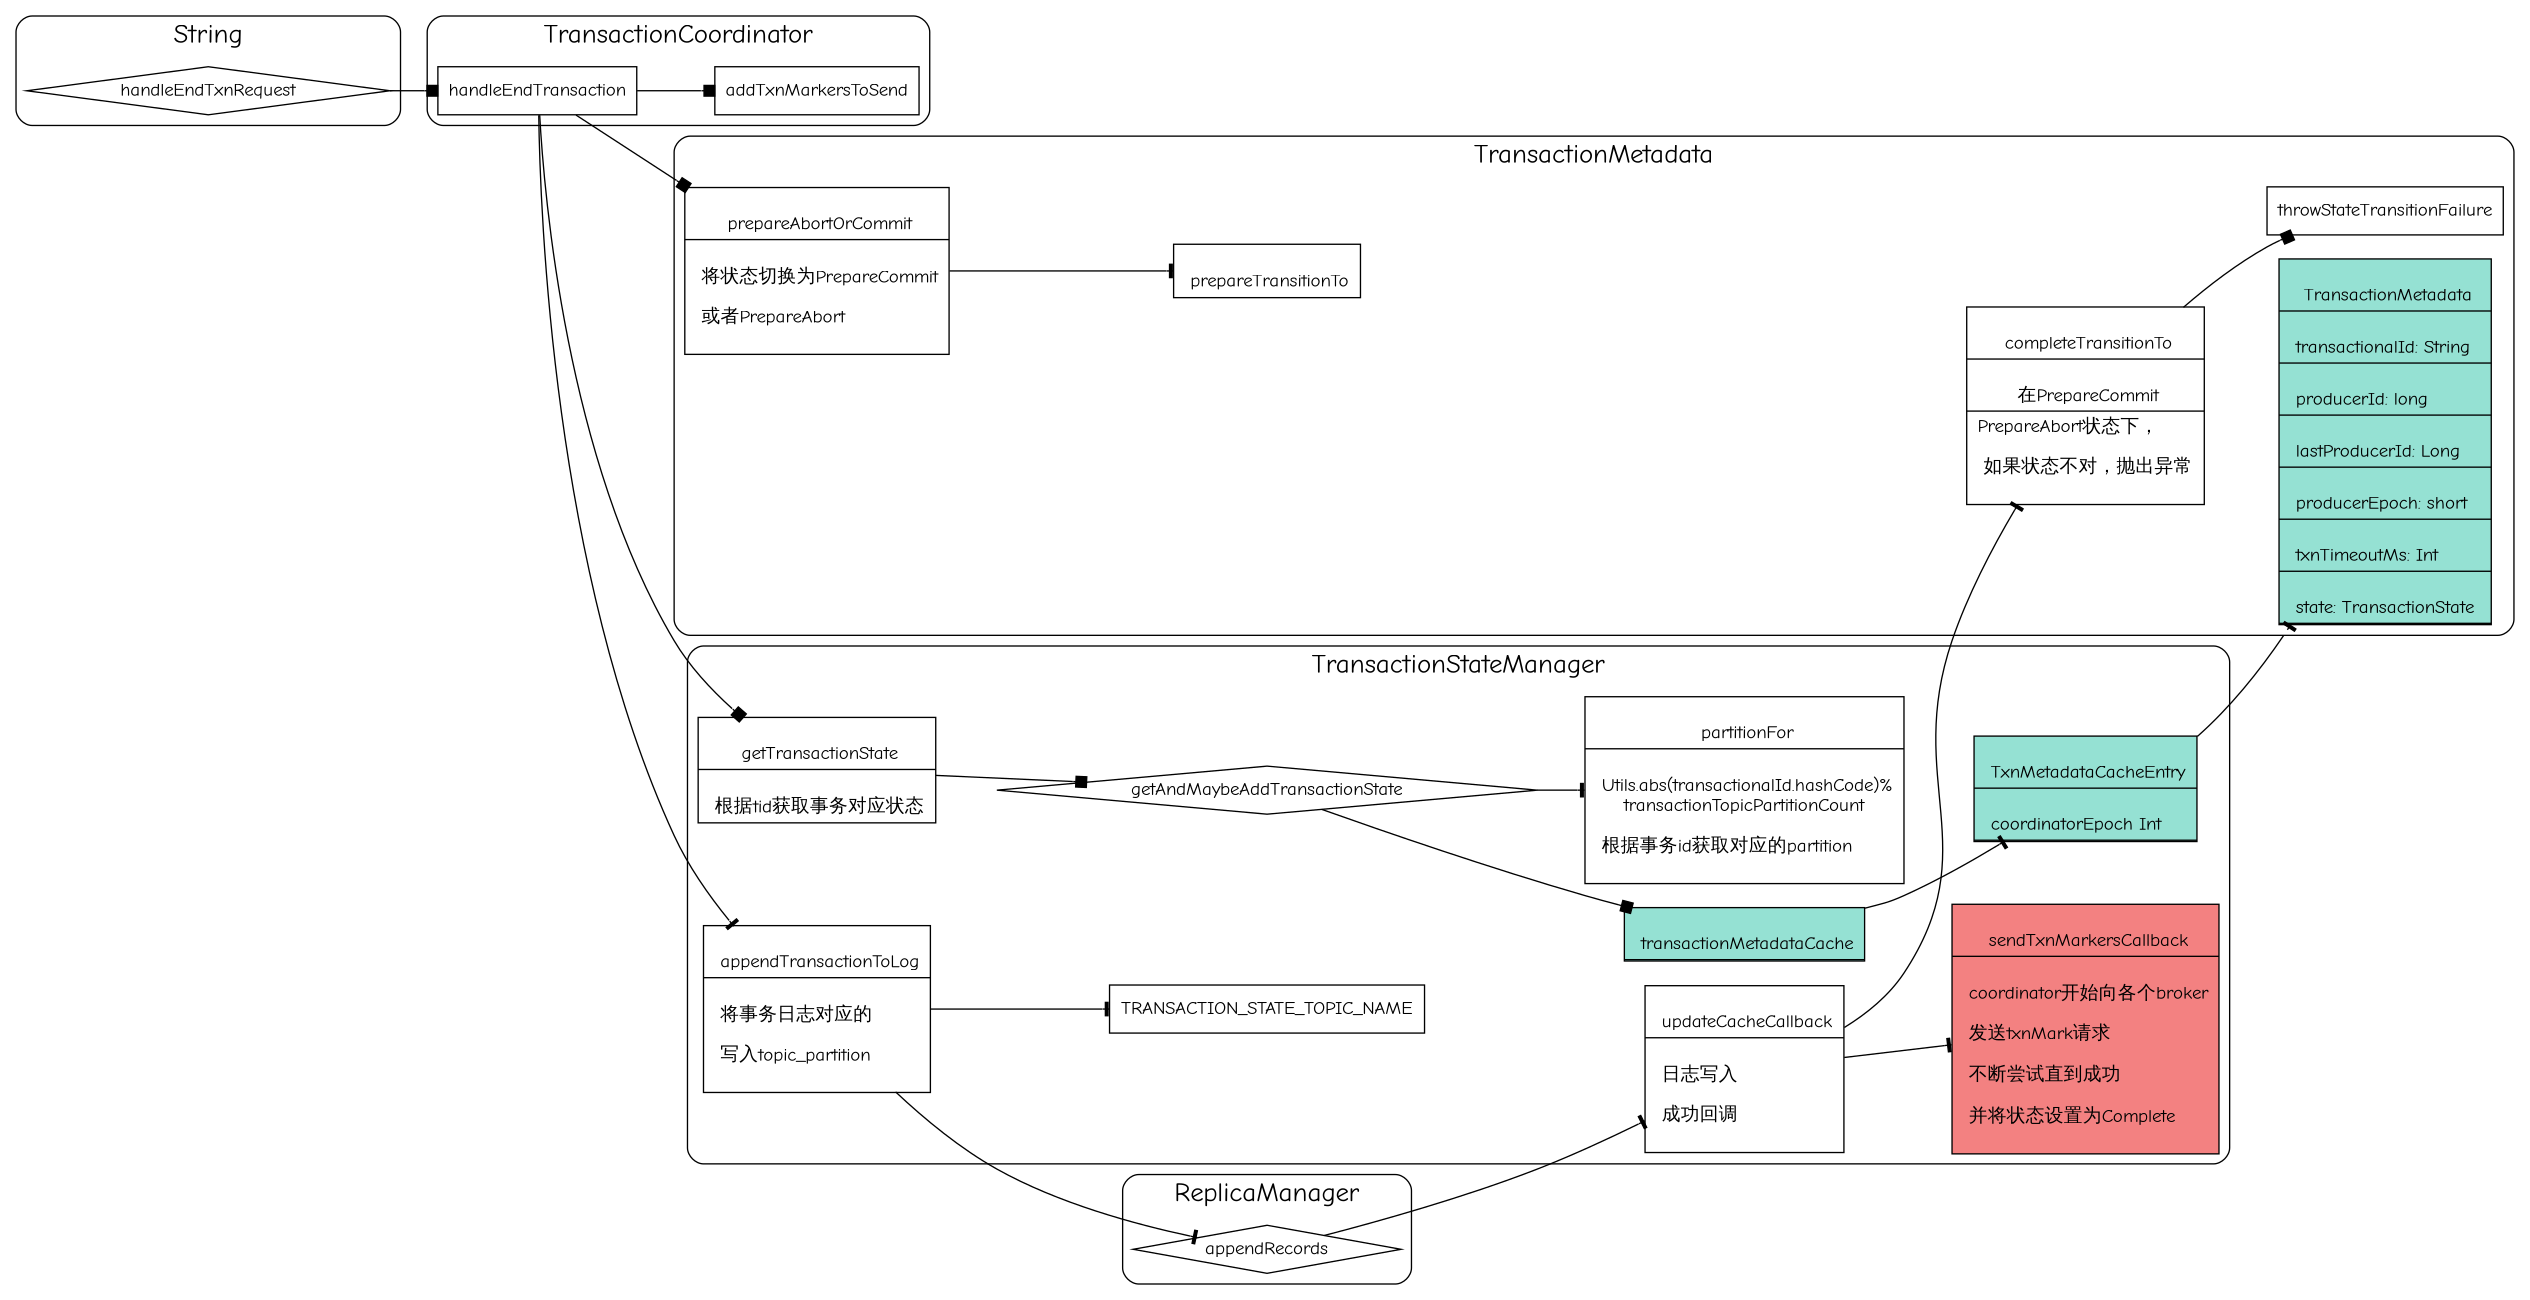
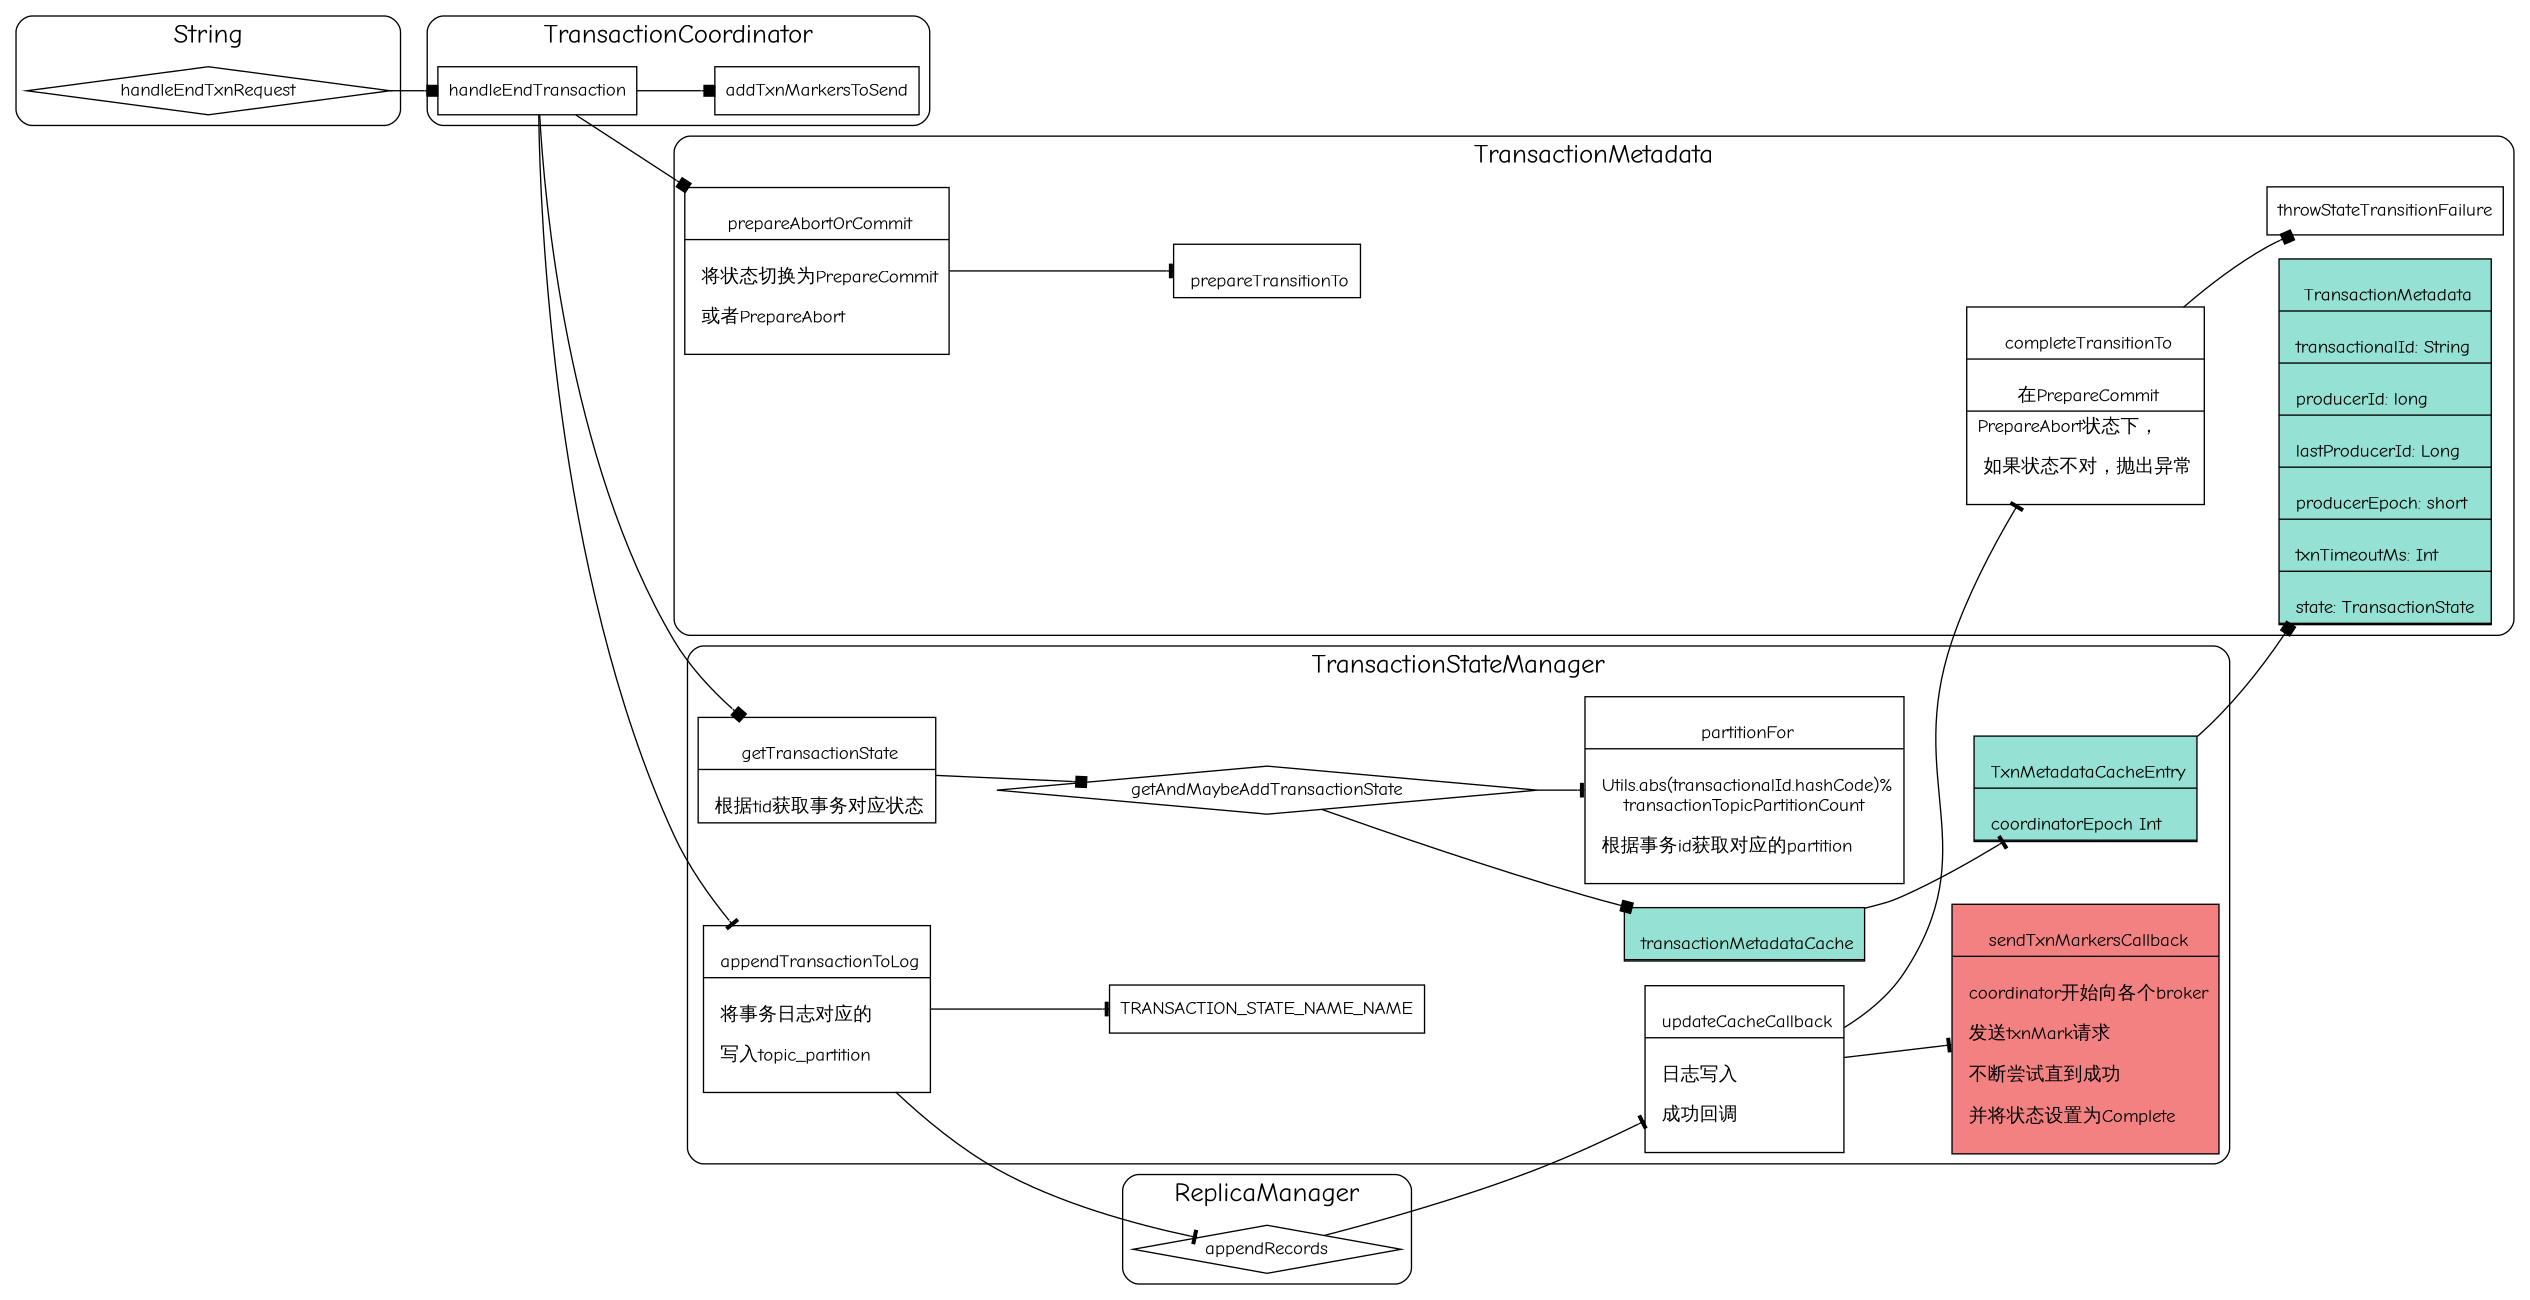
edge "TxnMetadataCacheEntry" -> "TransactionMetadata": arrowhead tee -> box
node "TRANSACTION_STATE_TOPIC_NAME": label "TRANSACTION_STATE_TOPIC_NAME" -> "TRANSACTION_STATE_NAME_NAME"
